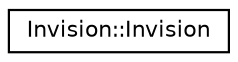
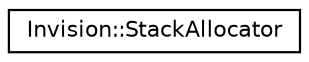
node "Invision::Invision": label "Invision::Invision" -> "Invision::StackAllocator"
